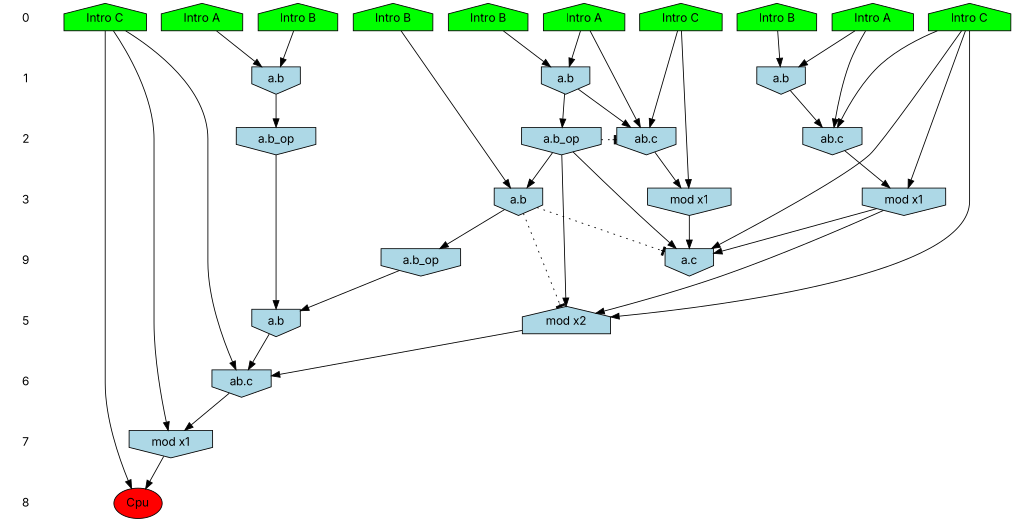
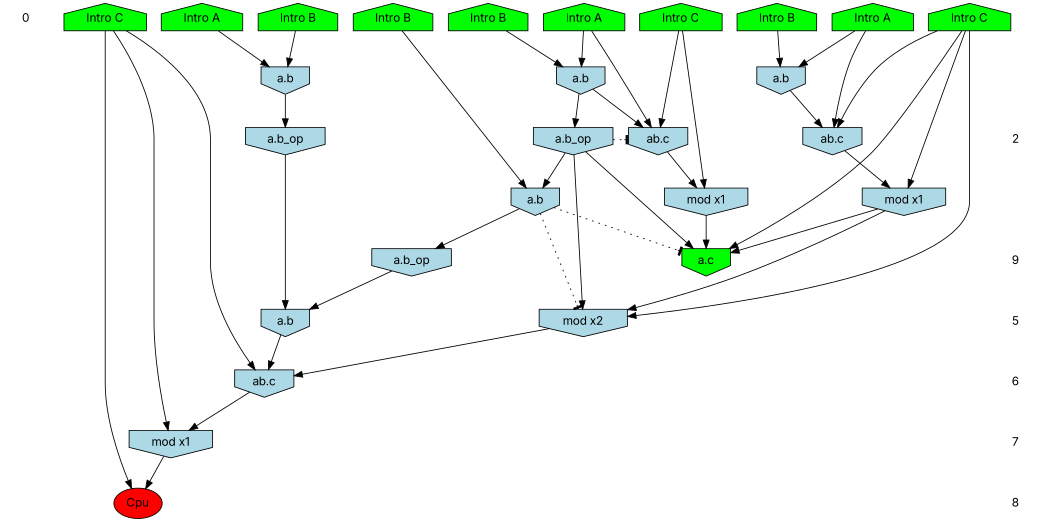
node "1": removed
node "3": removed
node "a.c": fillcolor lightblue -> green
node "mod x2": shape house -> invhouse
